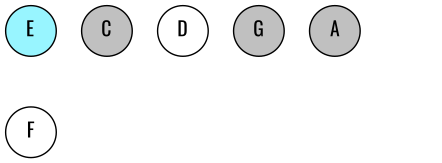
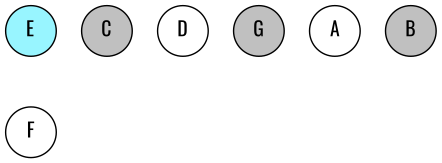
node "A": fillcolor gray -> white
node "B": added
